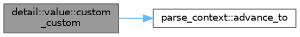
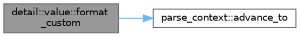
node "detail::value::custom _custom": label "detail::value::custom _custom" -> "detail::value::format _custom"
